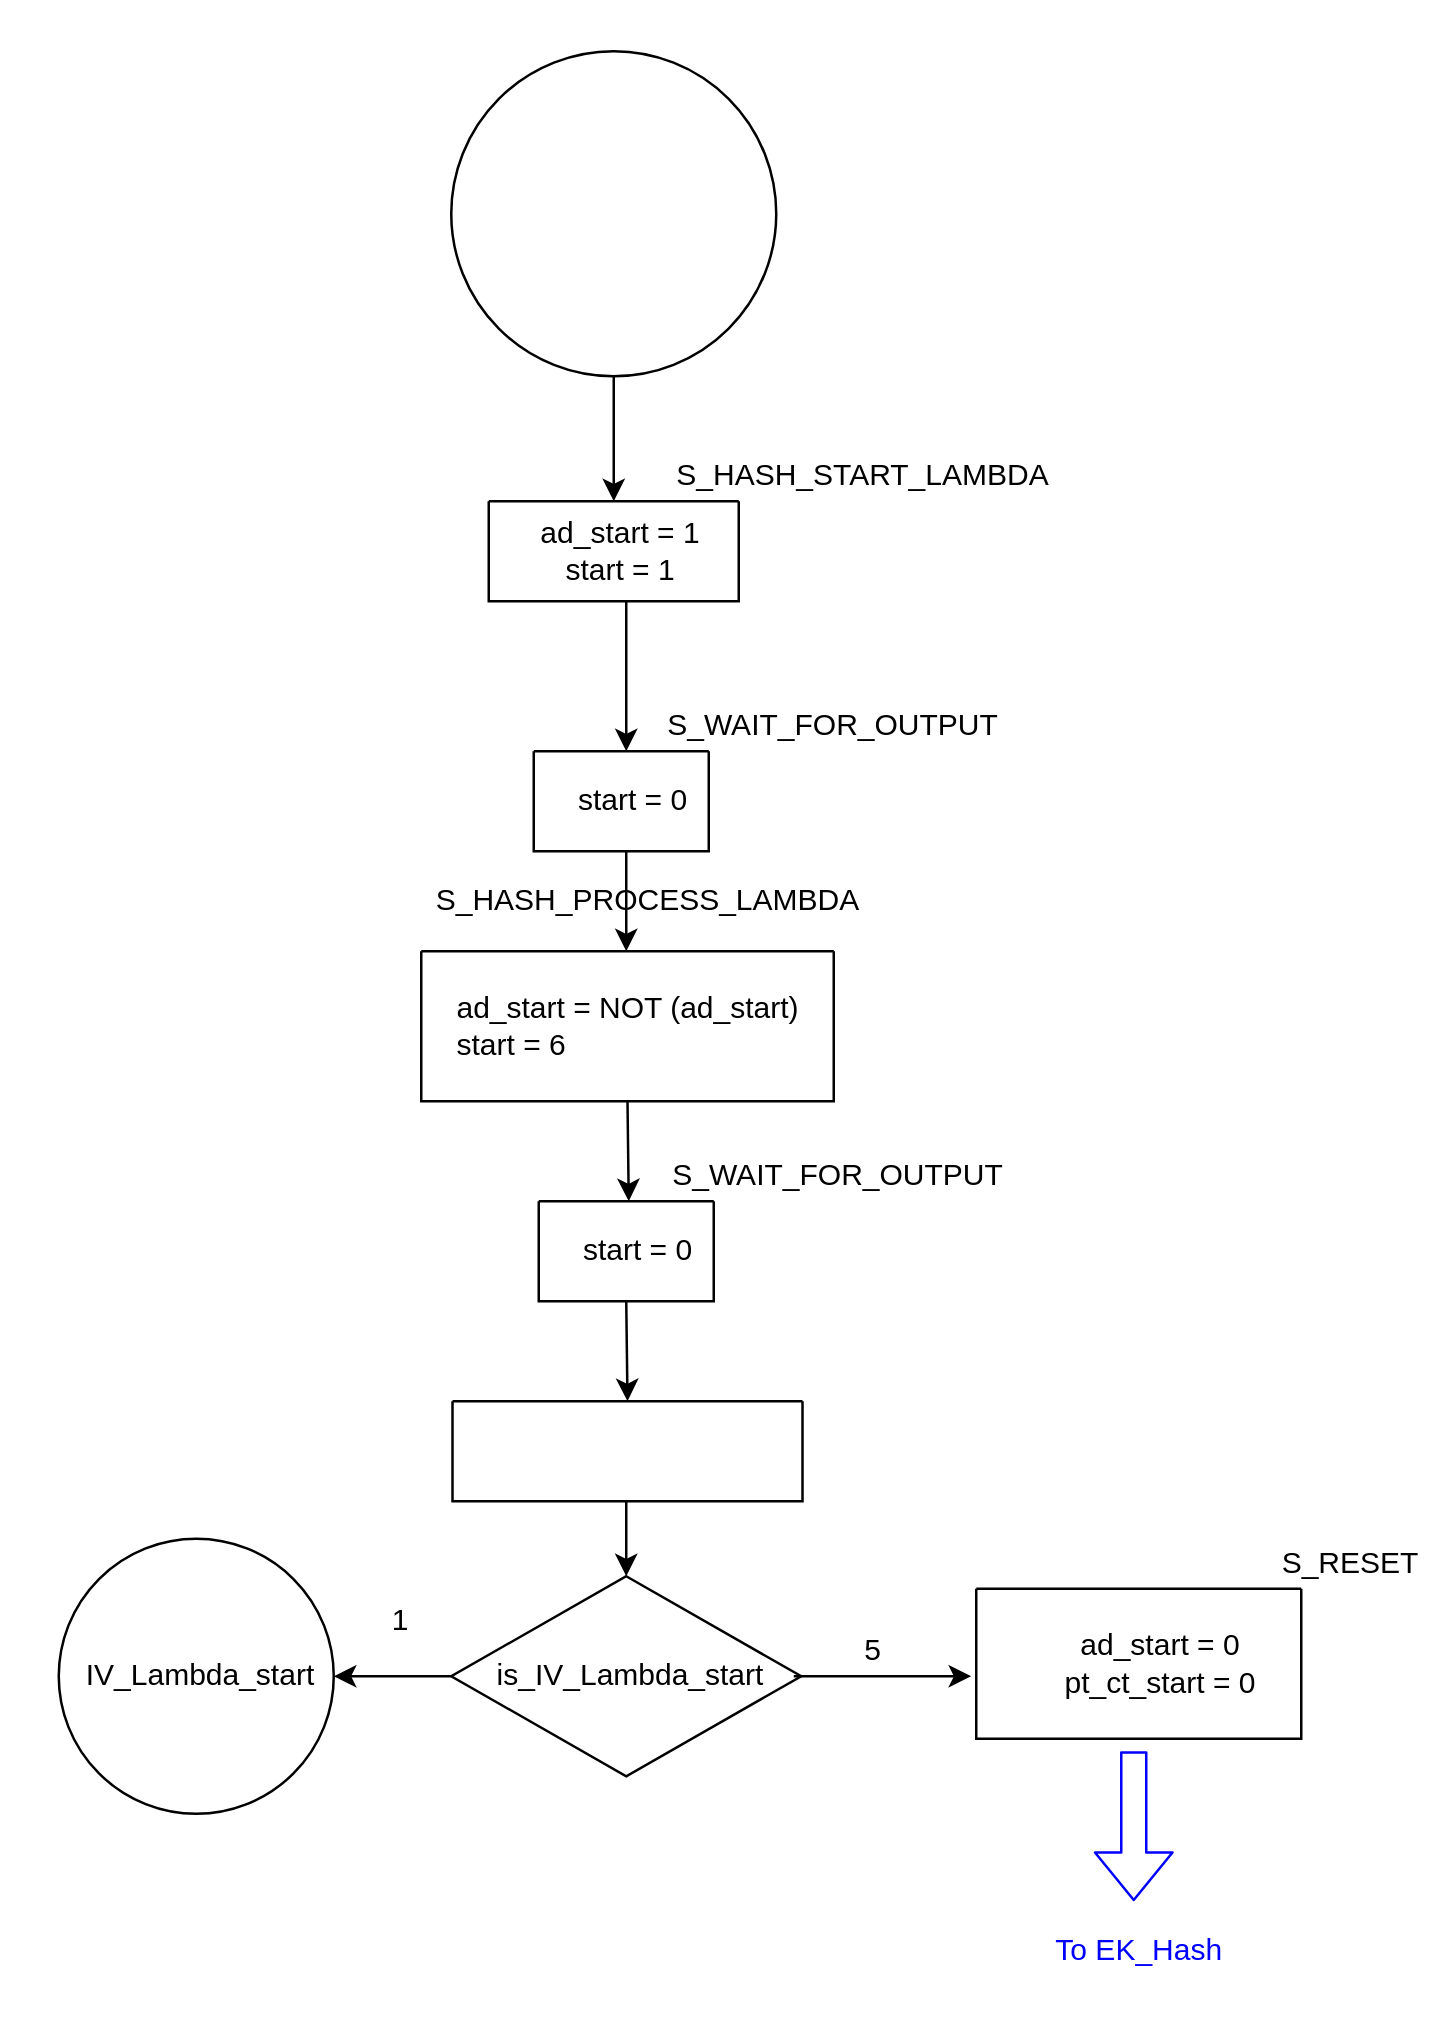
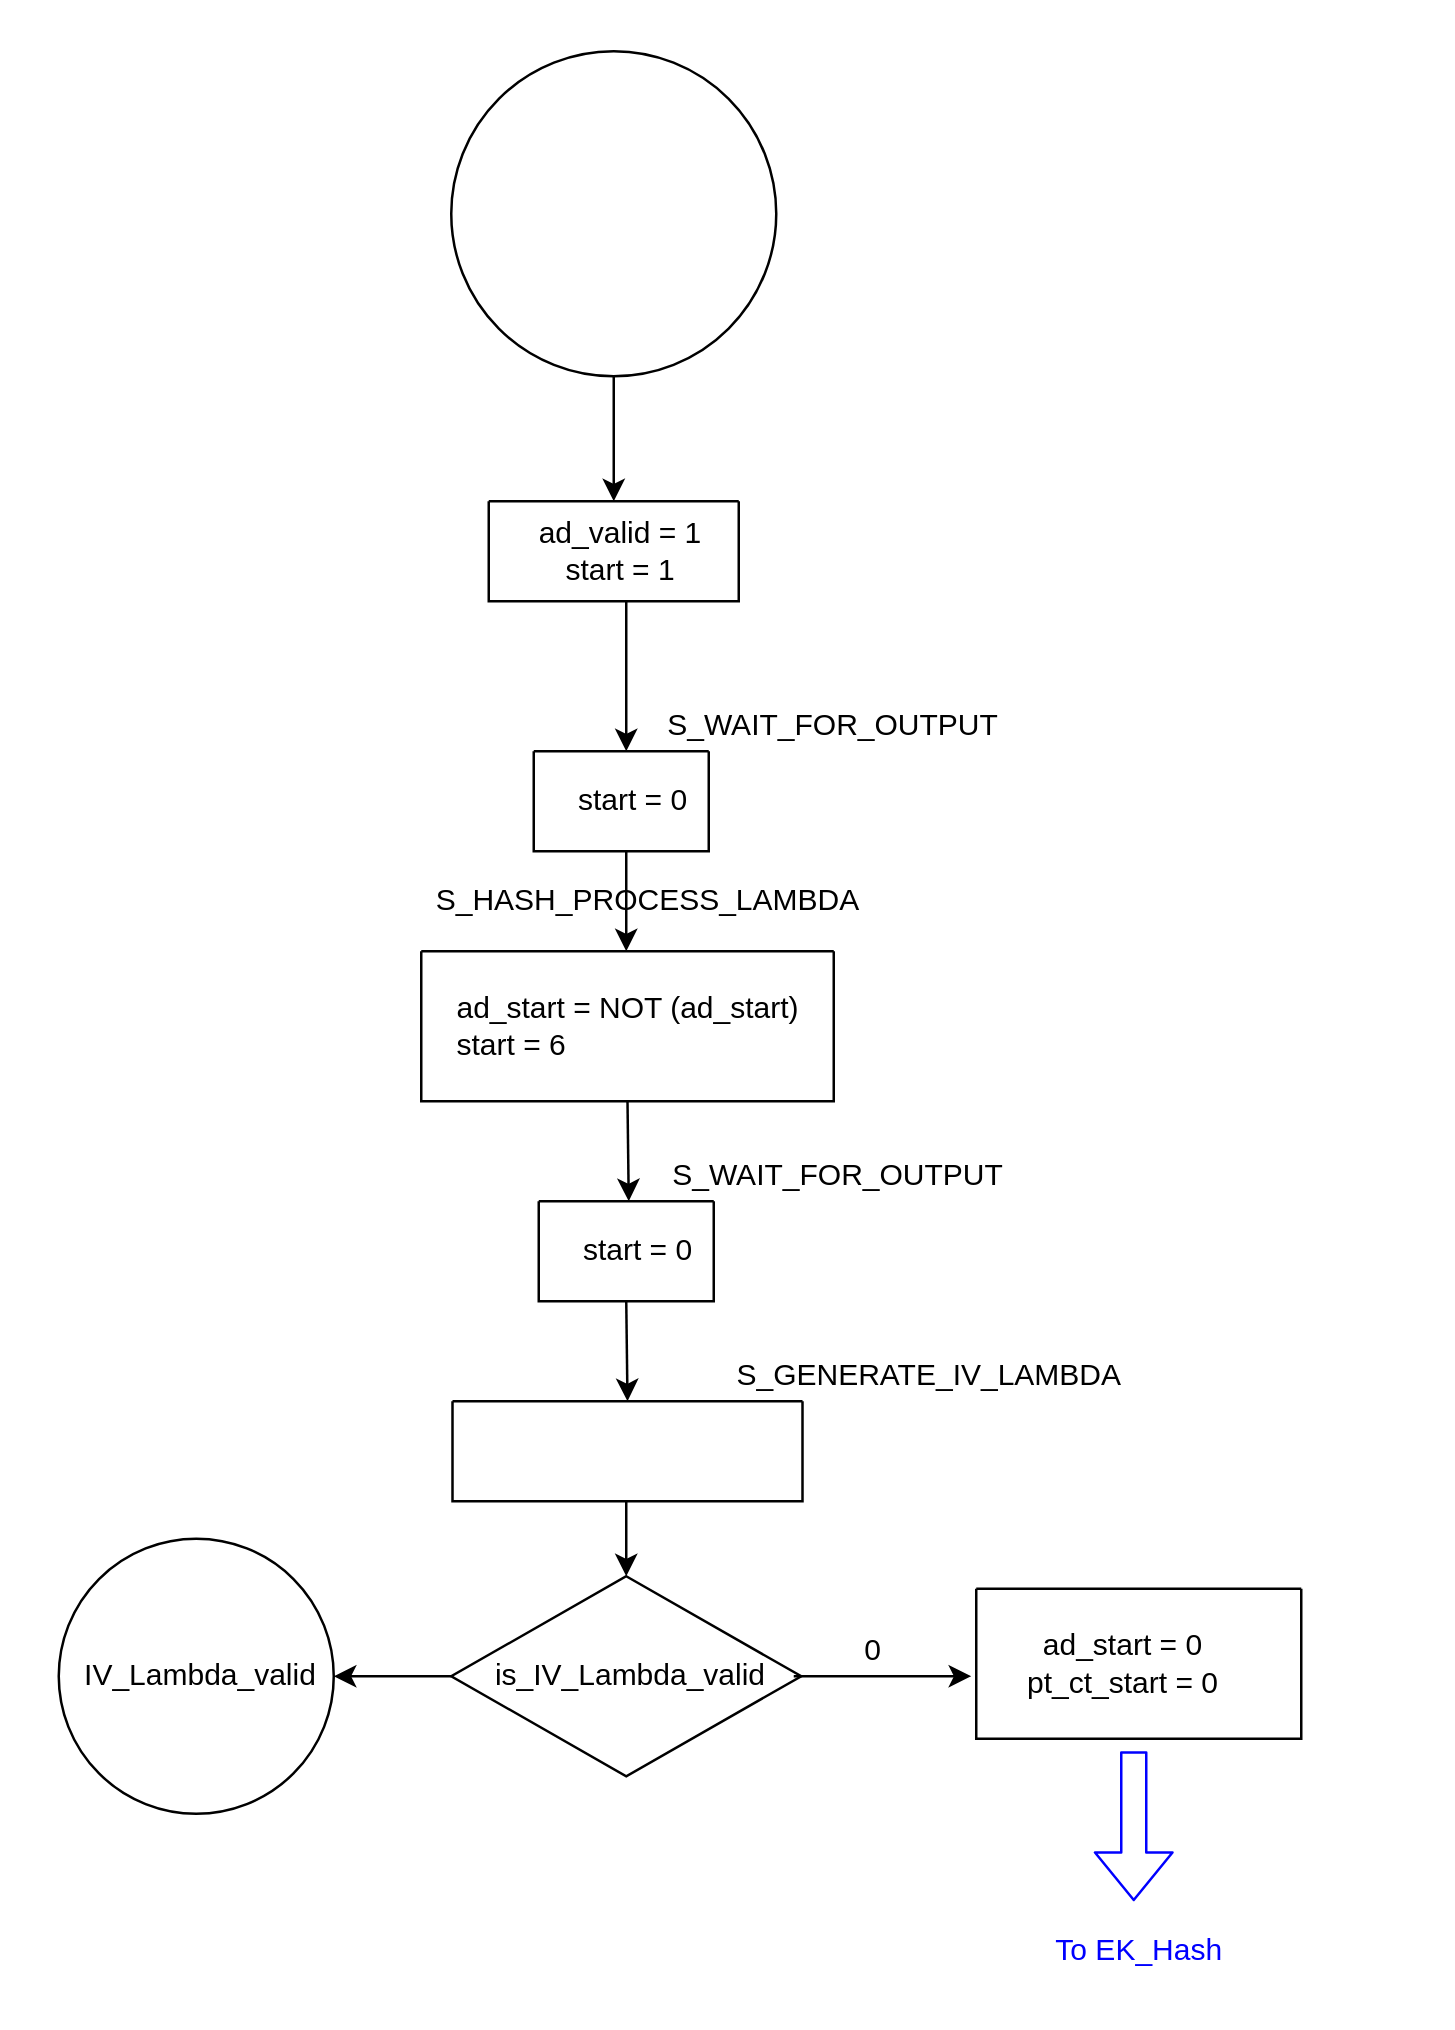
node "S_HASH_START_LAMBDA": removed
node "ad_start = 1 start = 1": label "ad_start = 1 start = 1" -> "ad_valid = 1 start = 1"
node "S_GENERATE_IV_LAMBDA": added
node "S_RESET": removed
node "1": removed
node "5": label "5" -> "0"
node "ad_start = 0 pt_ct_start = 0": moved (1161, 1664) -> (1124, 1664)
node "IV_Lambda_start": label "IV_Lambda_start" -> "IV_Lambda_valid"
node "is_IV_Lambda_start": label "is_IV_Lambda_start" -> "is_IV_Lambda_valid"
